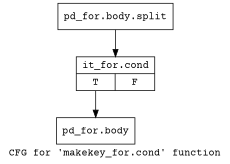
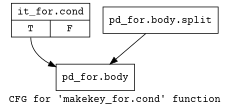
edge "pd_for.body.split" -> "it_for.cond": now "pd_for.body.split" -> "pd_for.body"
